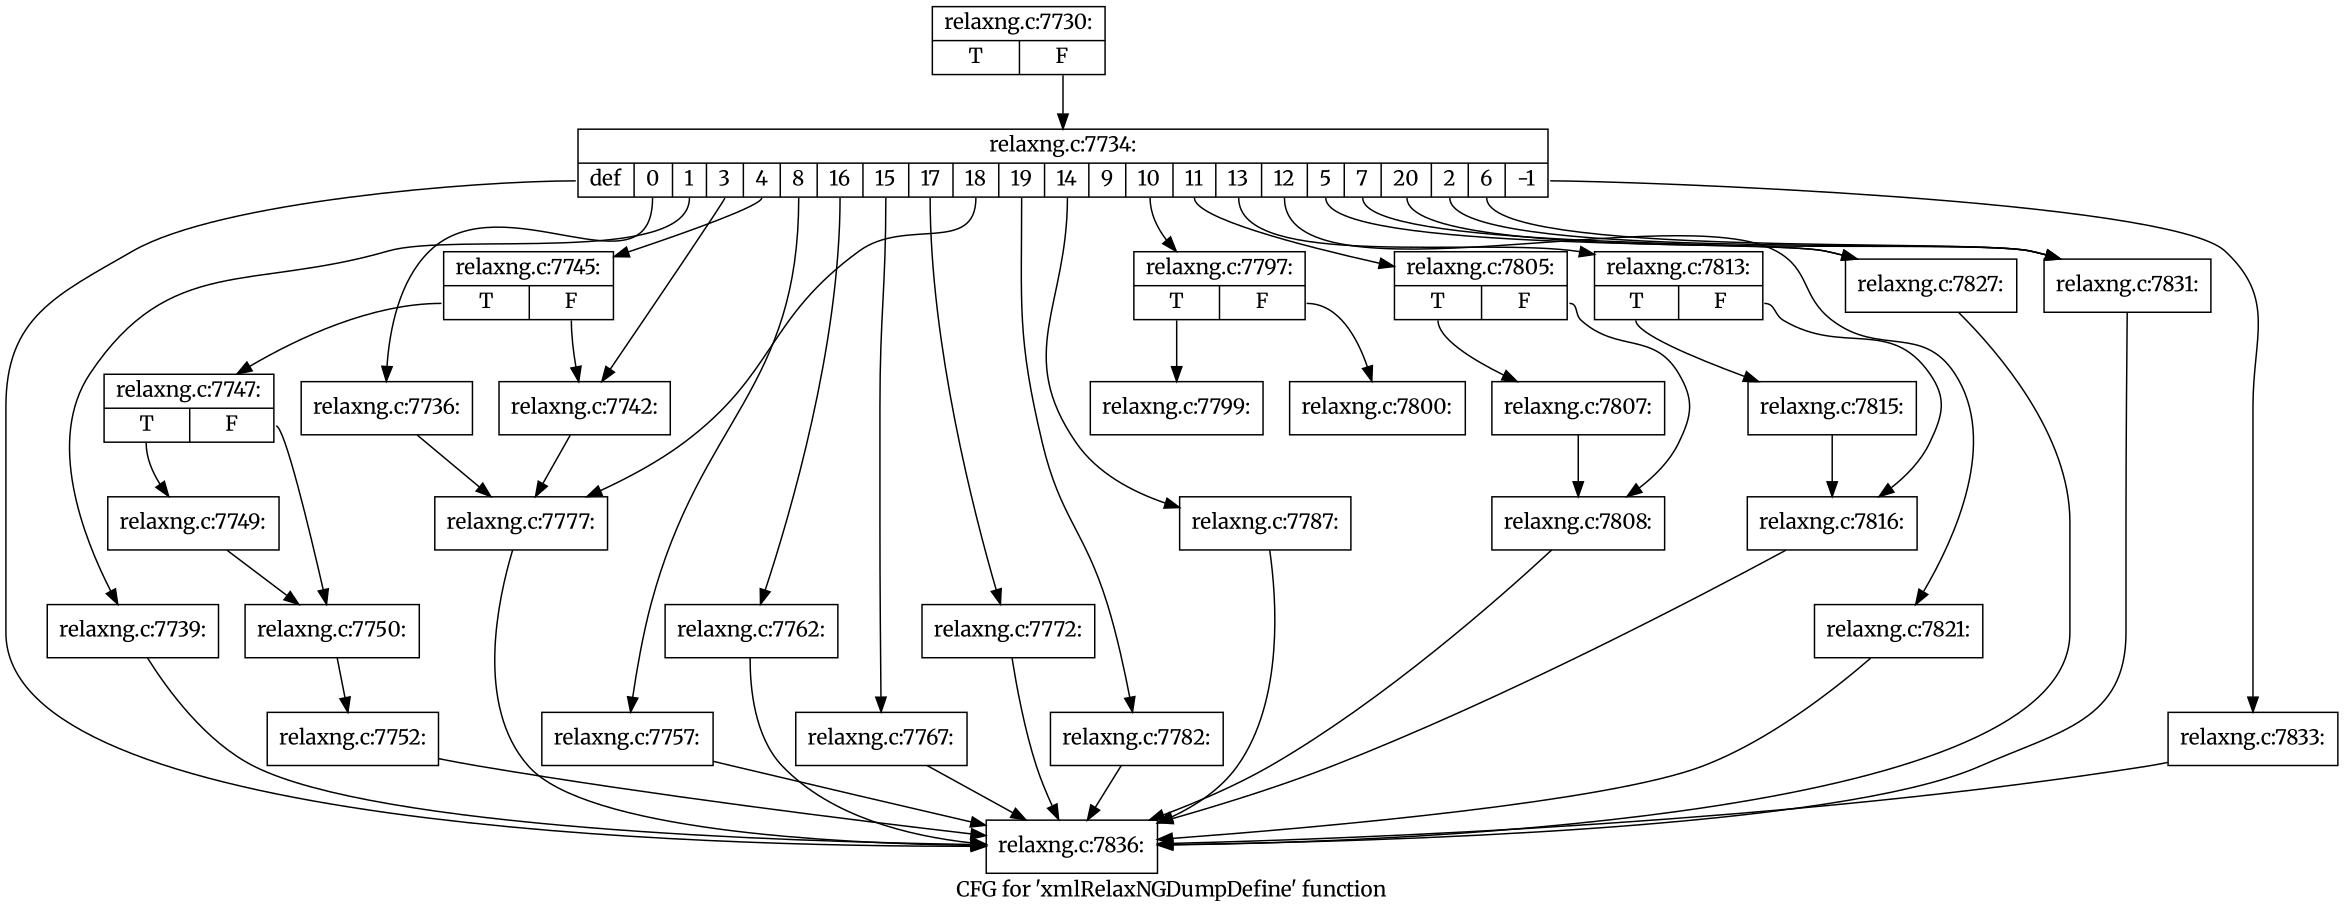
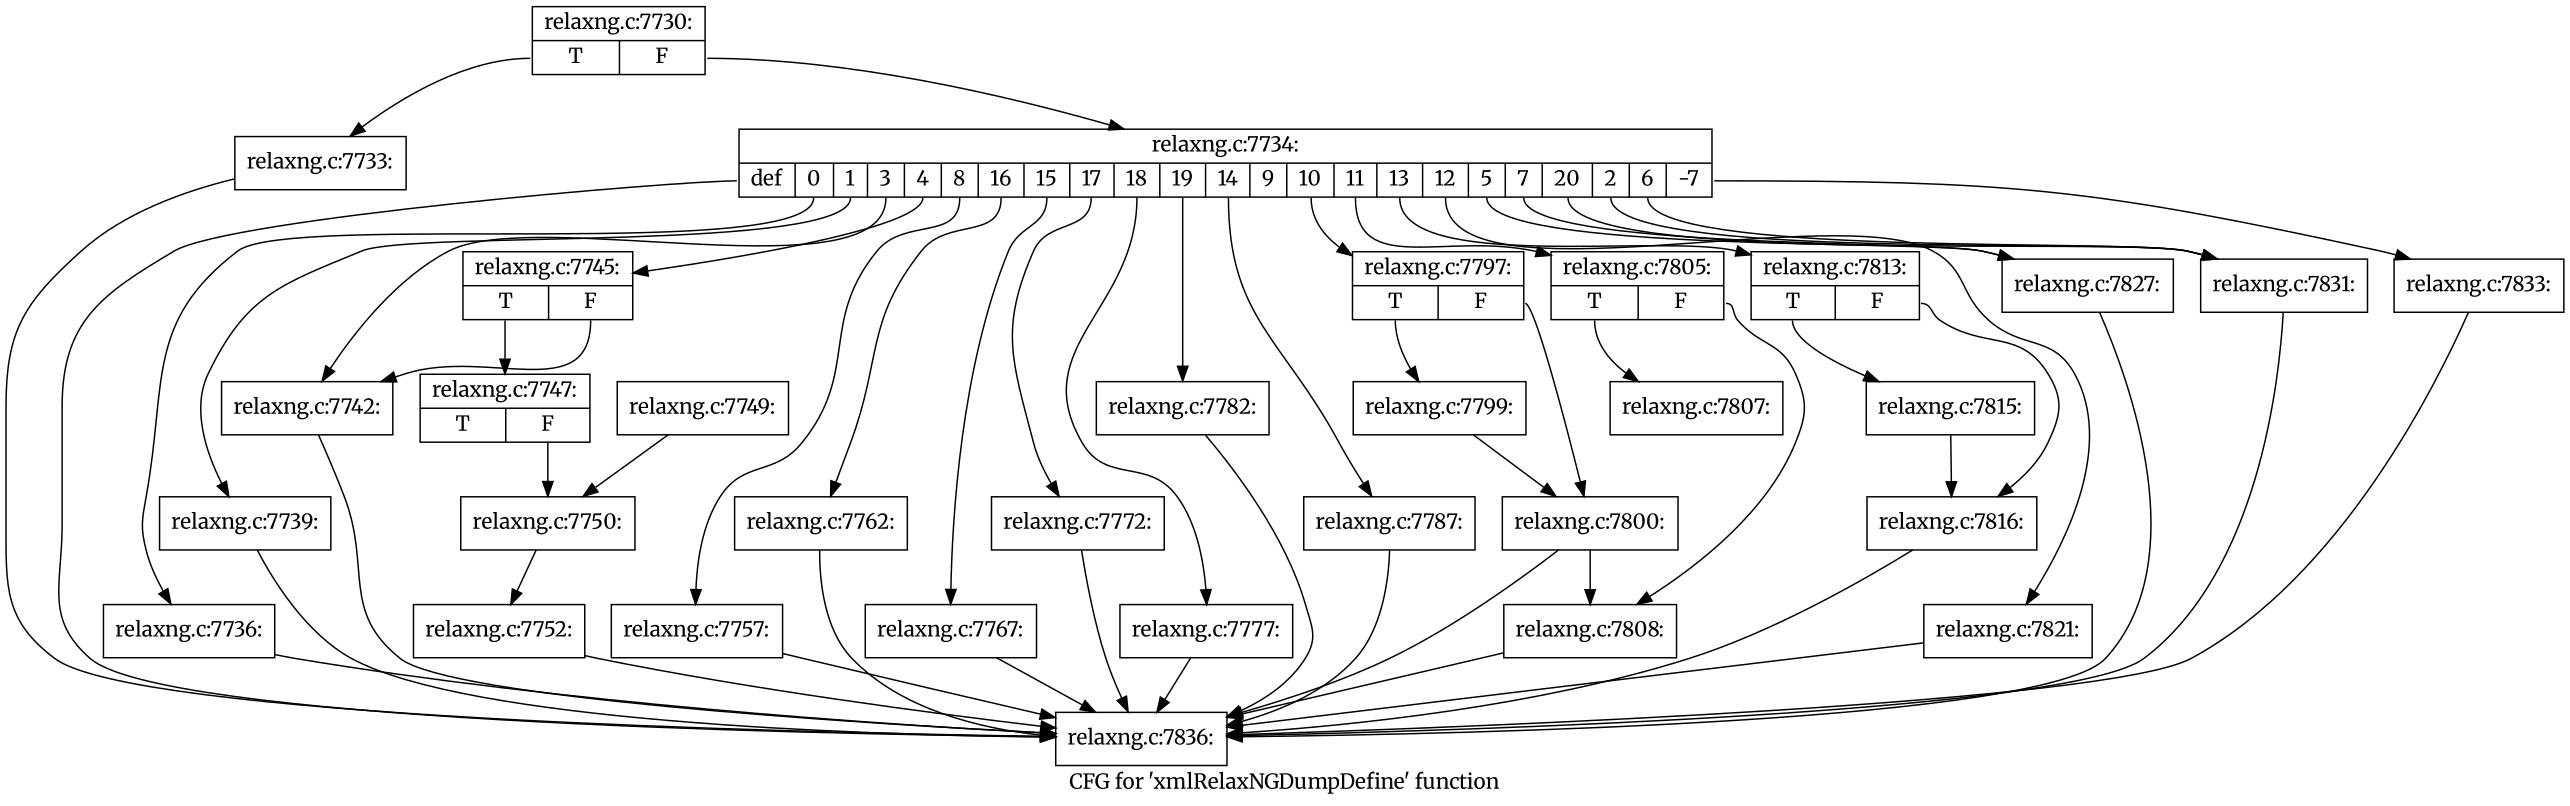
node "relaxng.c:7733:": added
node "relaxng.c:7734:": text "-1" -> "-7"
edge "relaxng.c:7807:" -> "relaxng.c:7808:": now "relaxng.c:7800:" -> "relaxng.c:7808:"
edge "relaxng.c:7742:" -> "relaxng.c:7777:": now "relaxng.c:7742:" -> "relaxng.c:7836:"
edge "relaxng.c:7736:" -> "relaxng.c:7777:": now "relaxng.c:7736:" -> "relaxng.c:7836:"
edge "relaxng.c:7799:" -> "relaxng.c:7800:": added
edge "relaxng.c:7747:" -> "relaxng.c:7749:": removed
edge "relaxng.c:7800:" -> "relaxng.c:7836:": added
